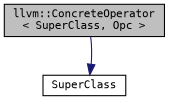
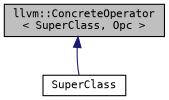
edge "llvm::ConcreteOperator < SuperClass, Opc >" -> "SuperClass": reversed
